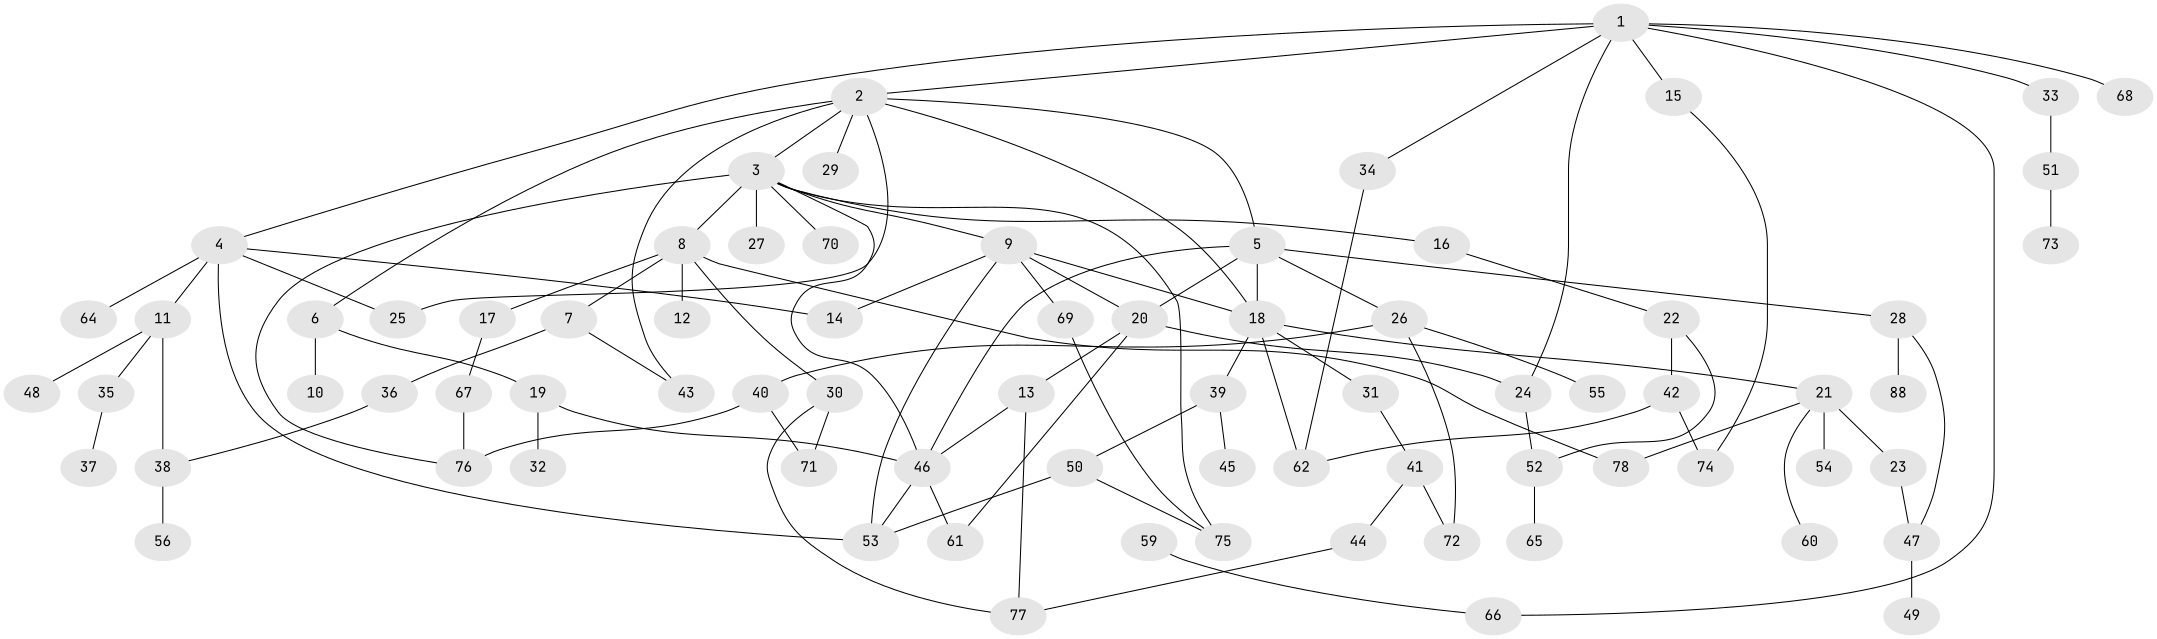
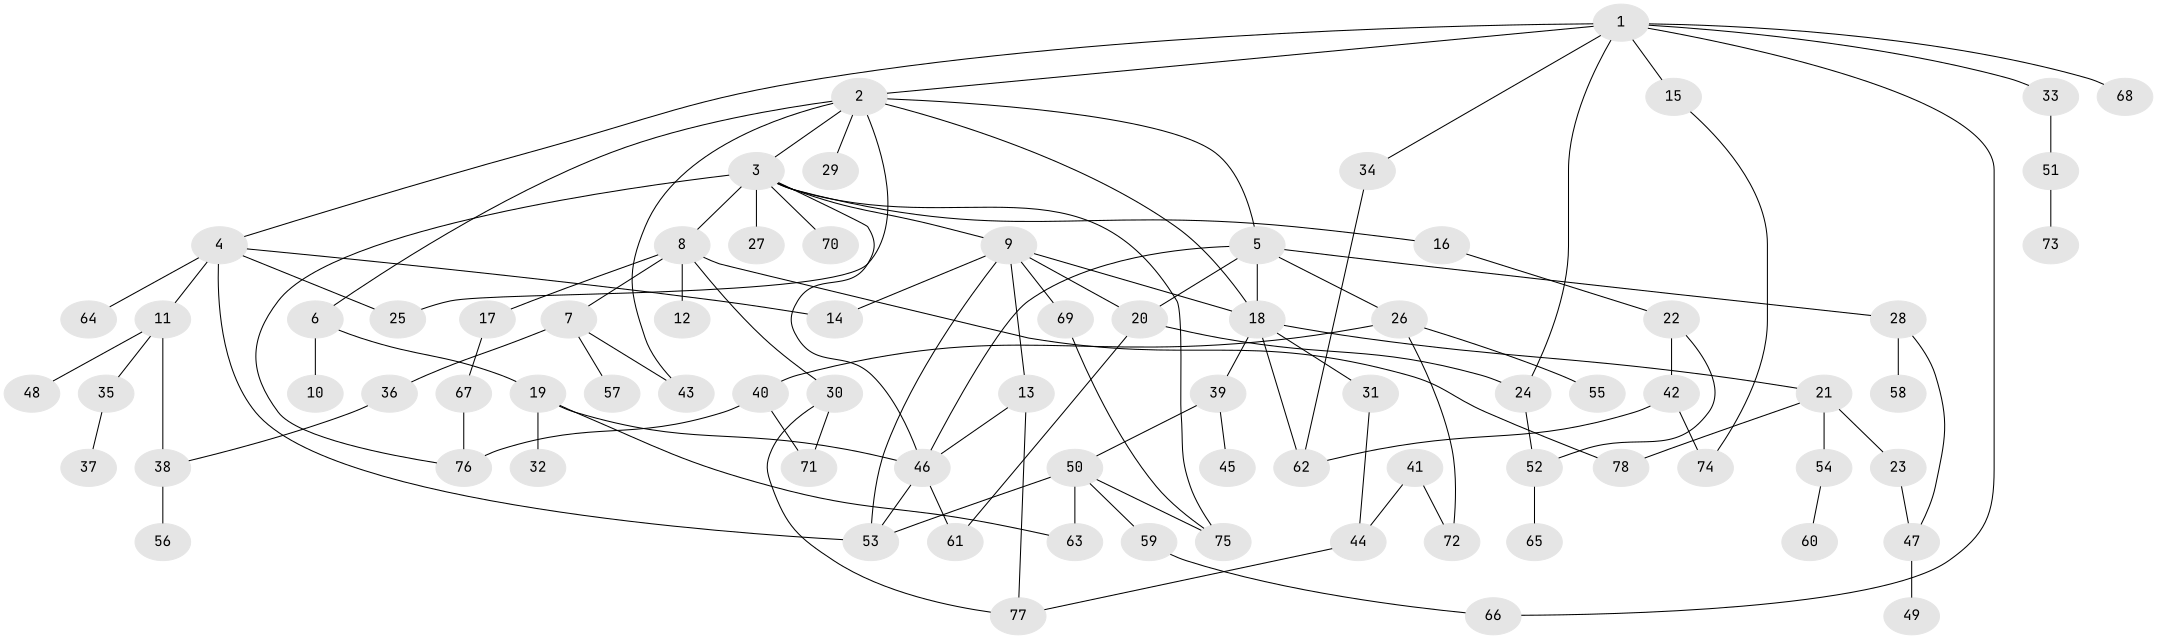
edge "20" -- "13": now "9" -- "13"
node "57": added
node "88": label "88" -> "58"
edge "31" -- "41": now "31" -- "44"
edge "21" -- "60": now "54" -- "60"
edge "50" -- "59": added
node "63": added
